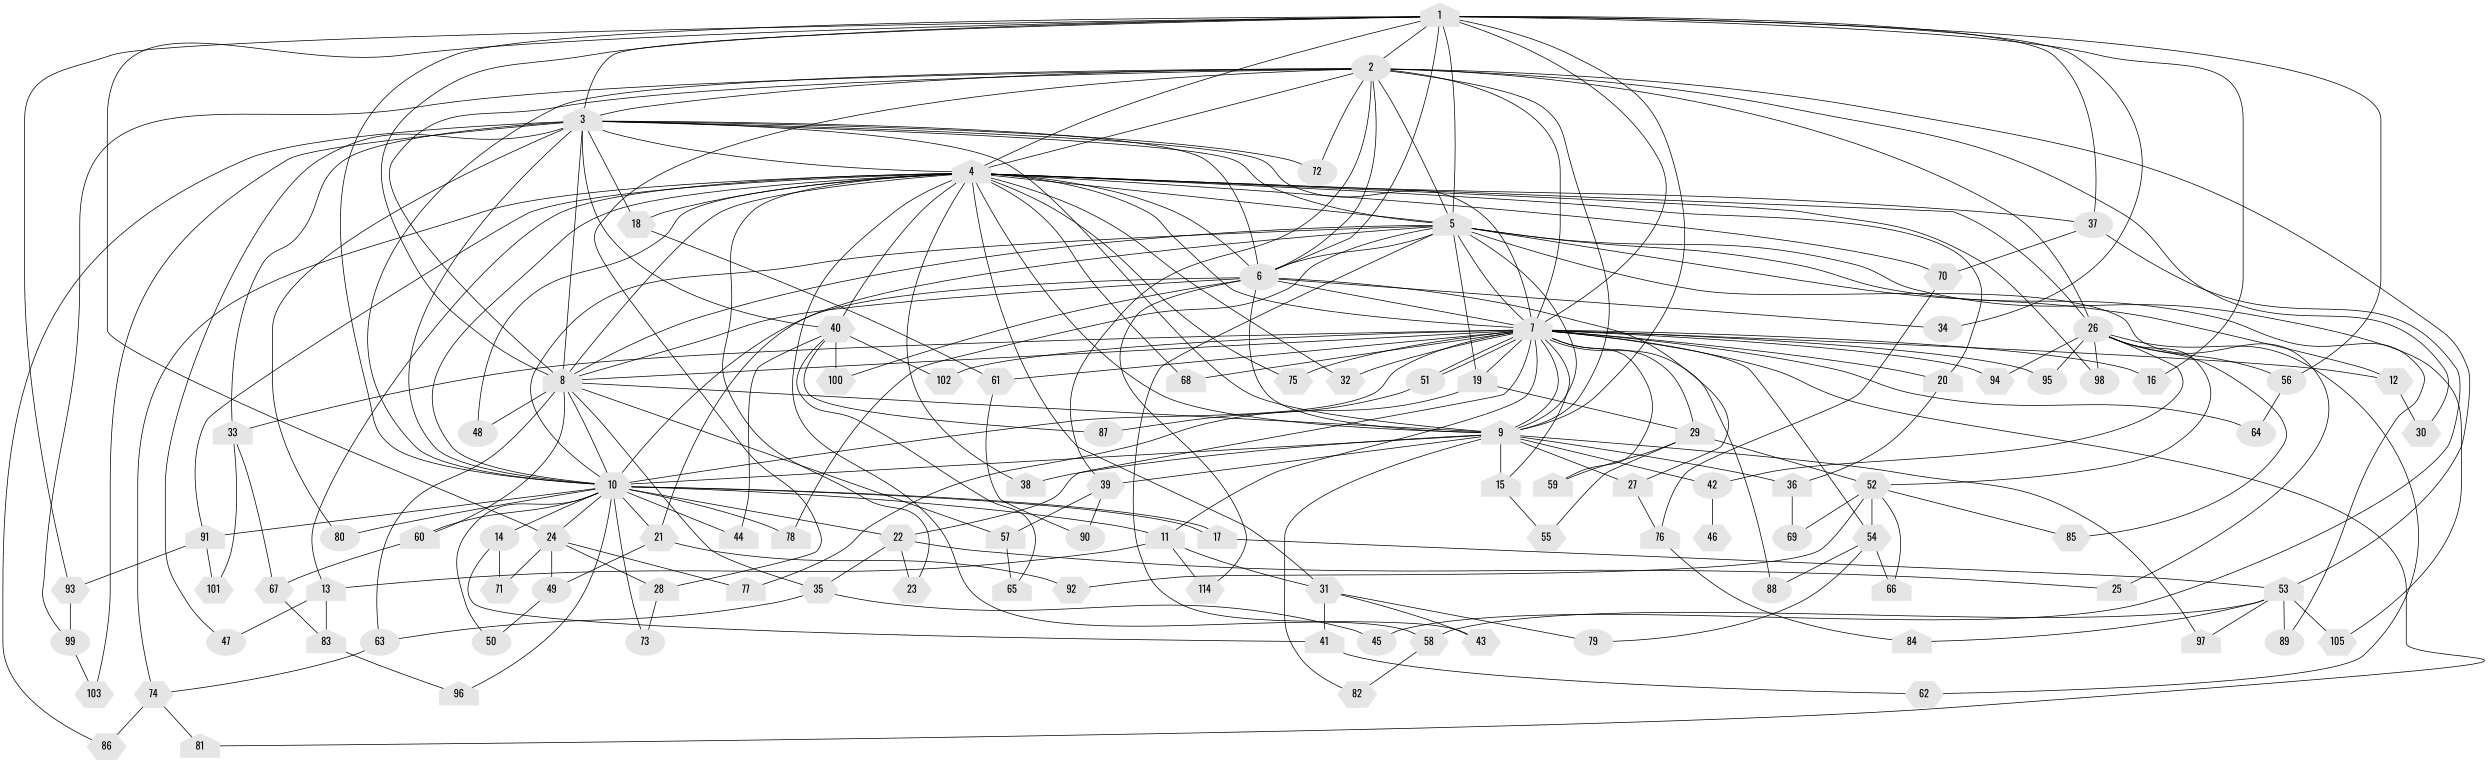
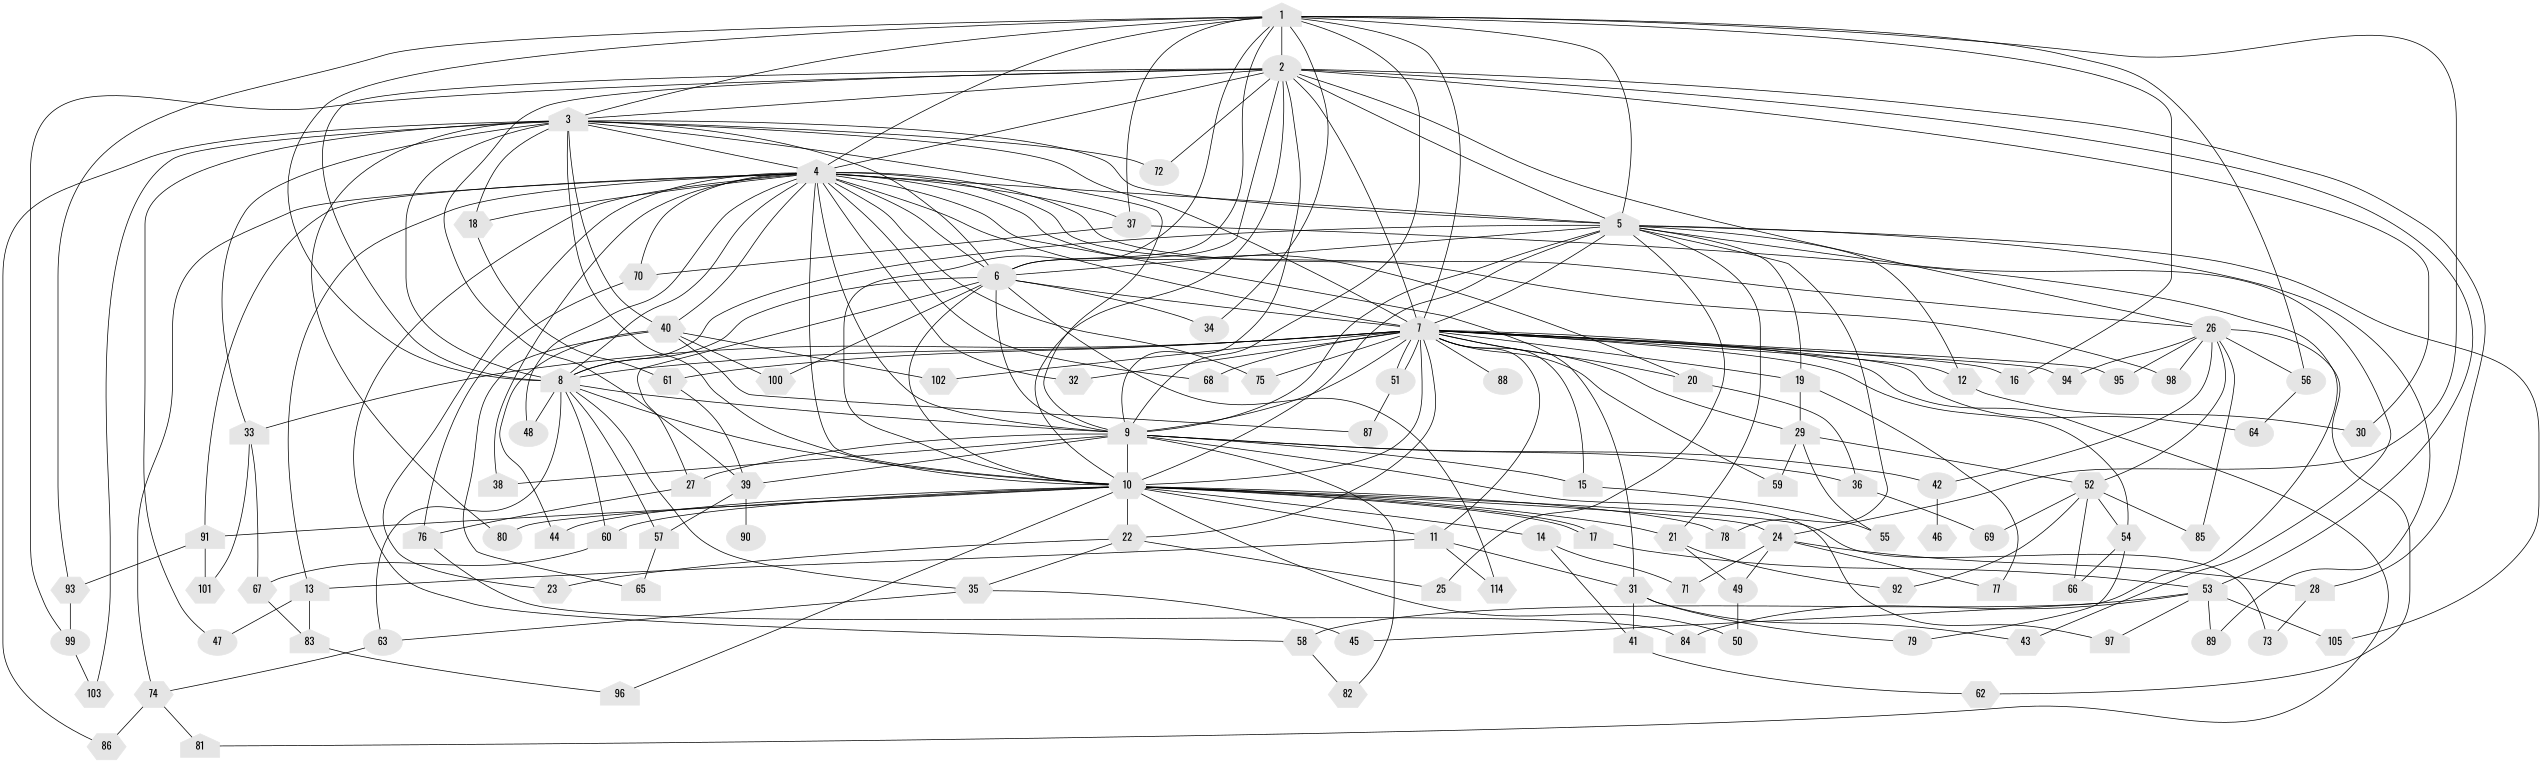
edge "61" -- "90": now "61" -- "39"
edge "54" -- "88": removed
